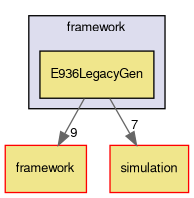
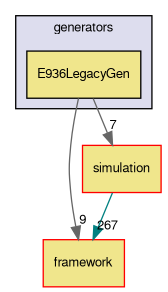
cluster "framework": label "framework" -> "generators"
edge "simulation" -> "framework": added
